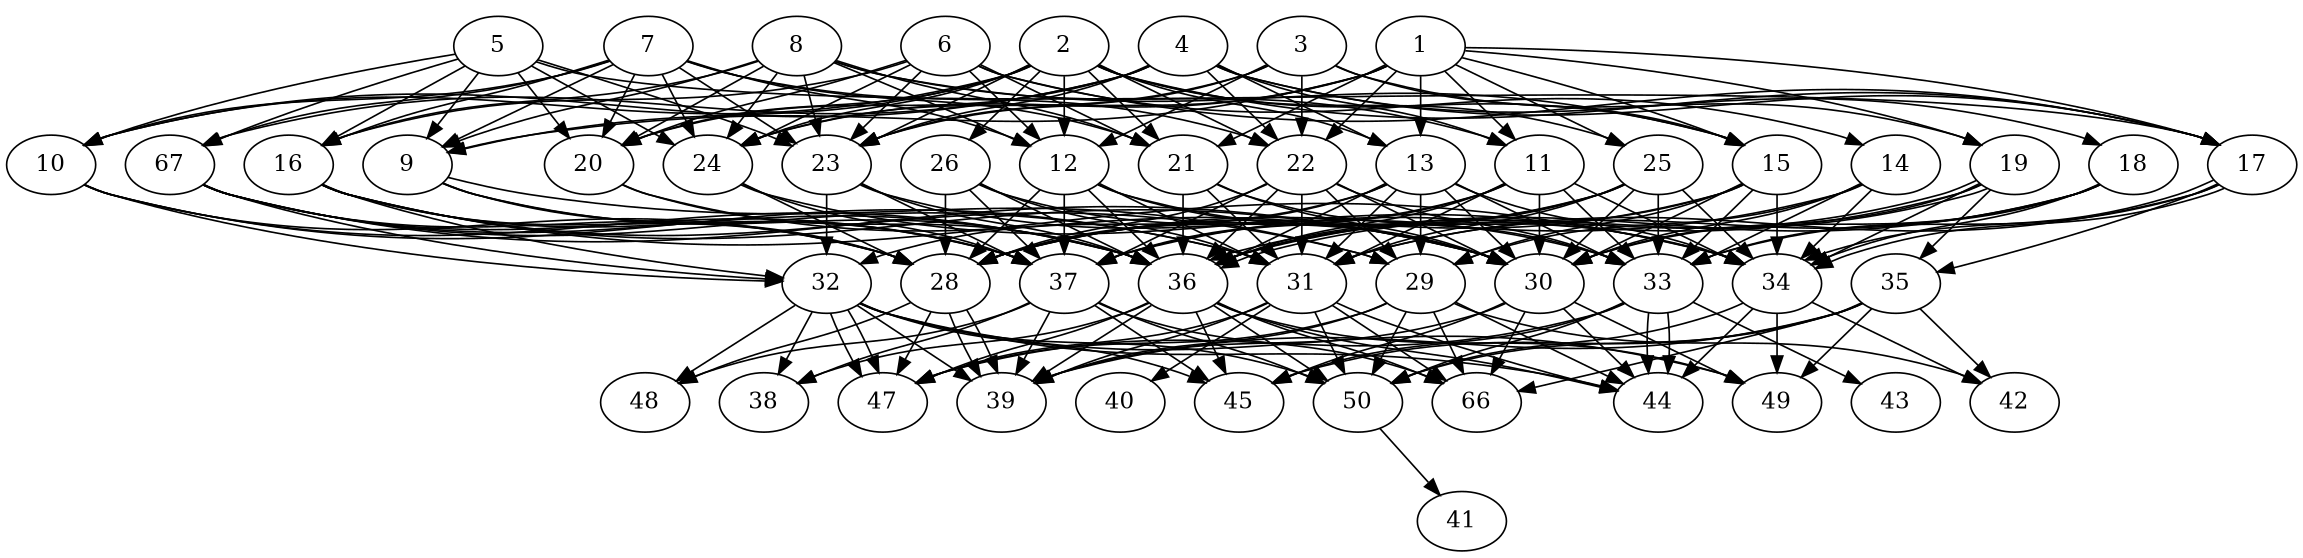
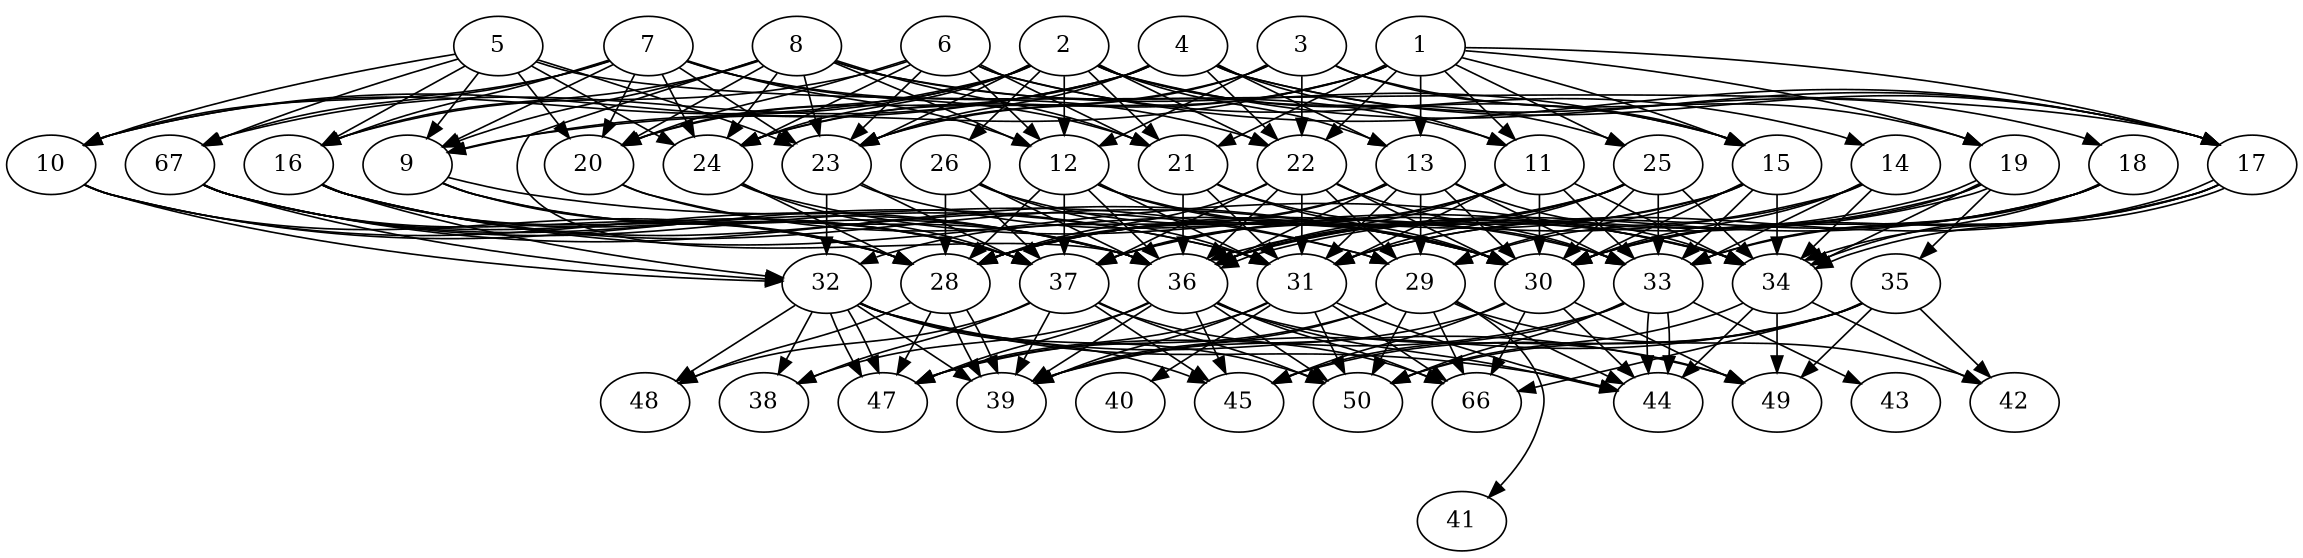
edge "23" -> "36": now "8" -> "36"
edge "17" -> "35": now "17" -> "30"
edge "50" -> "41": now "29" -> "41"
